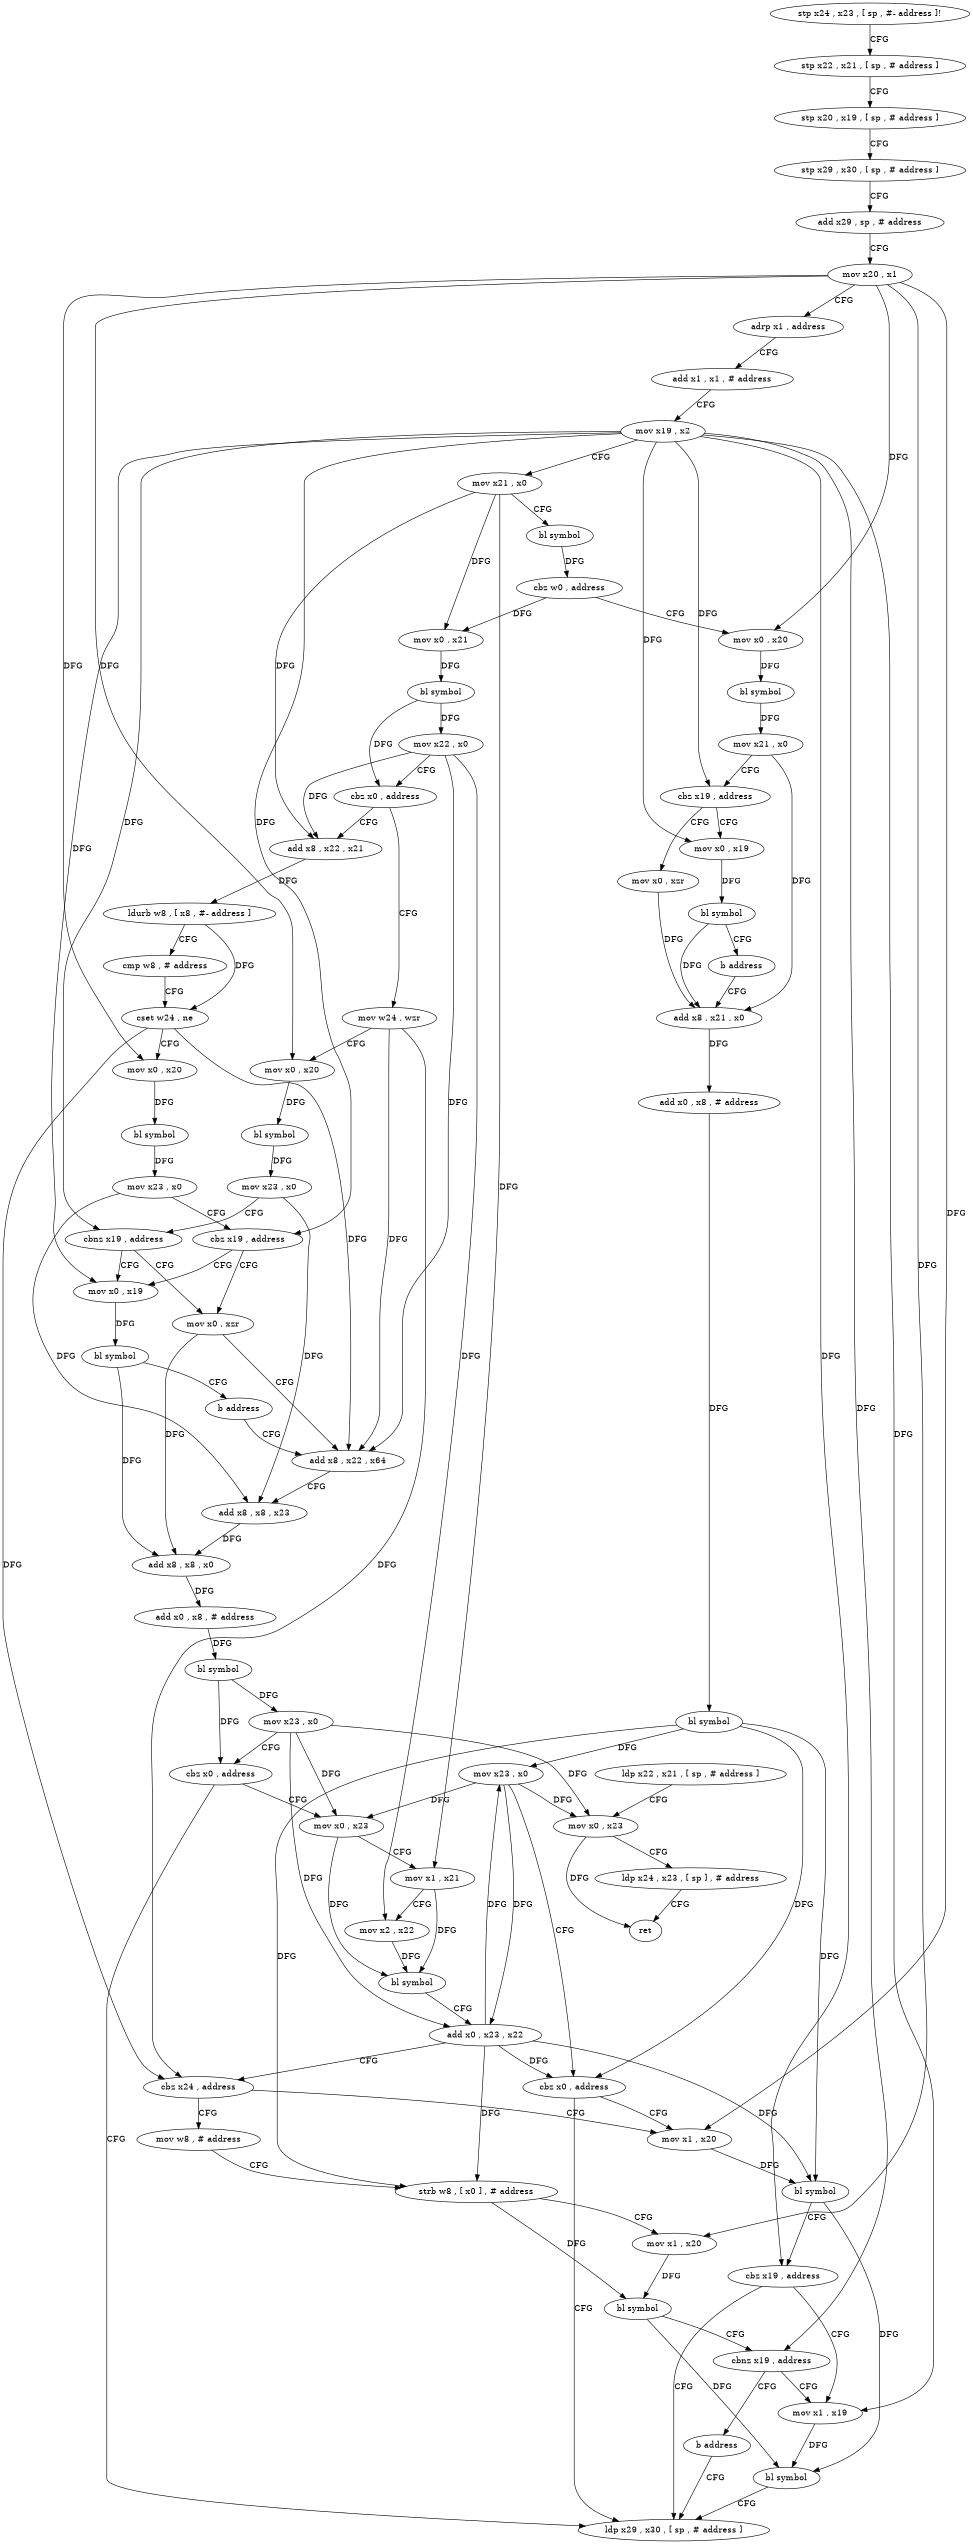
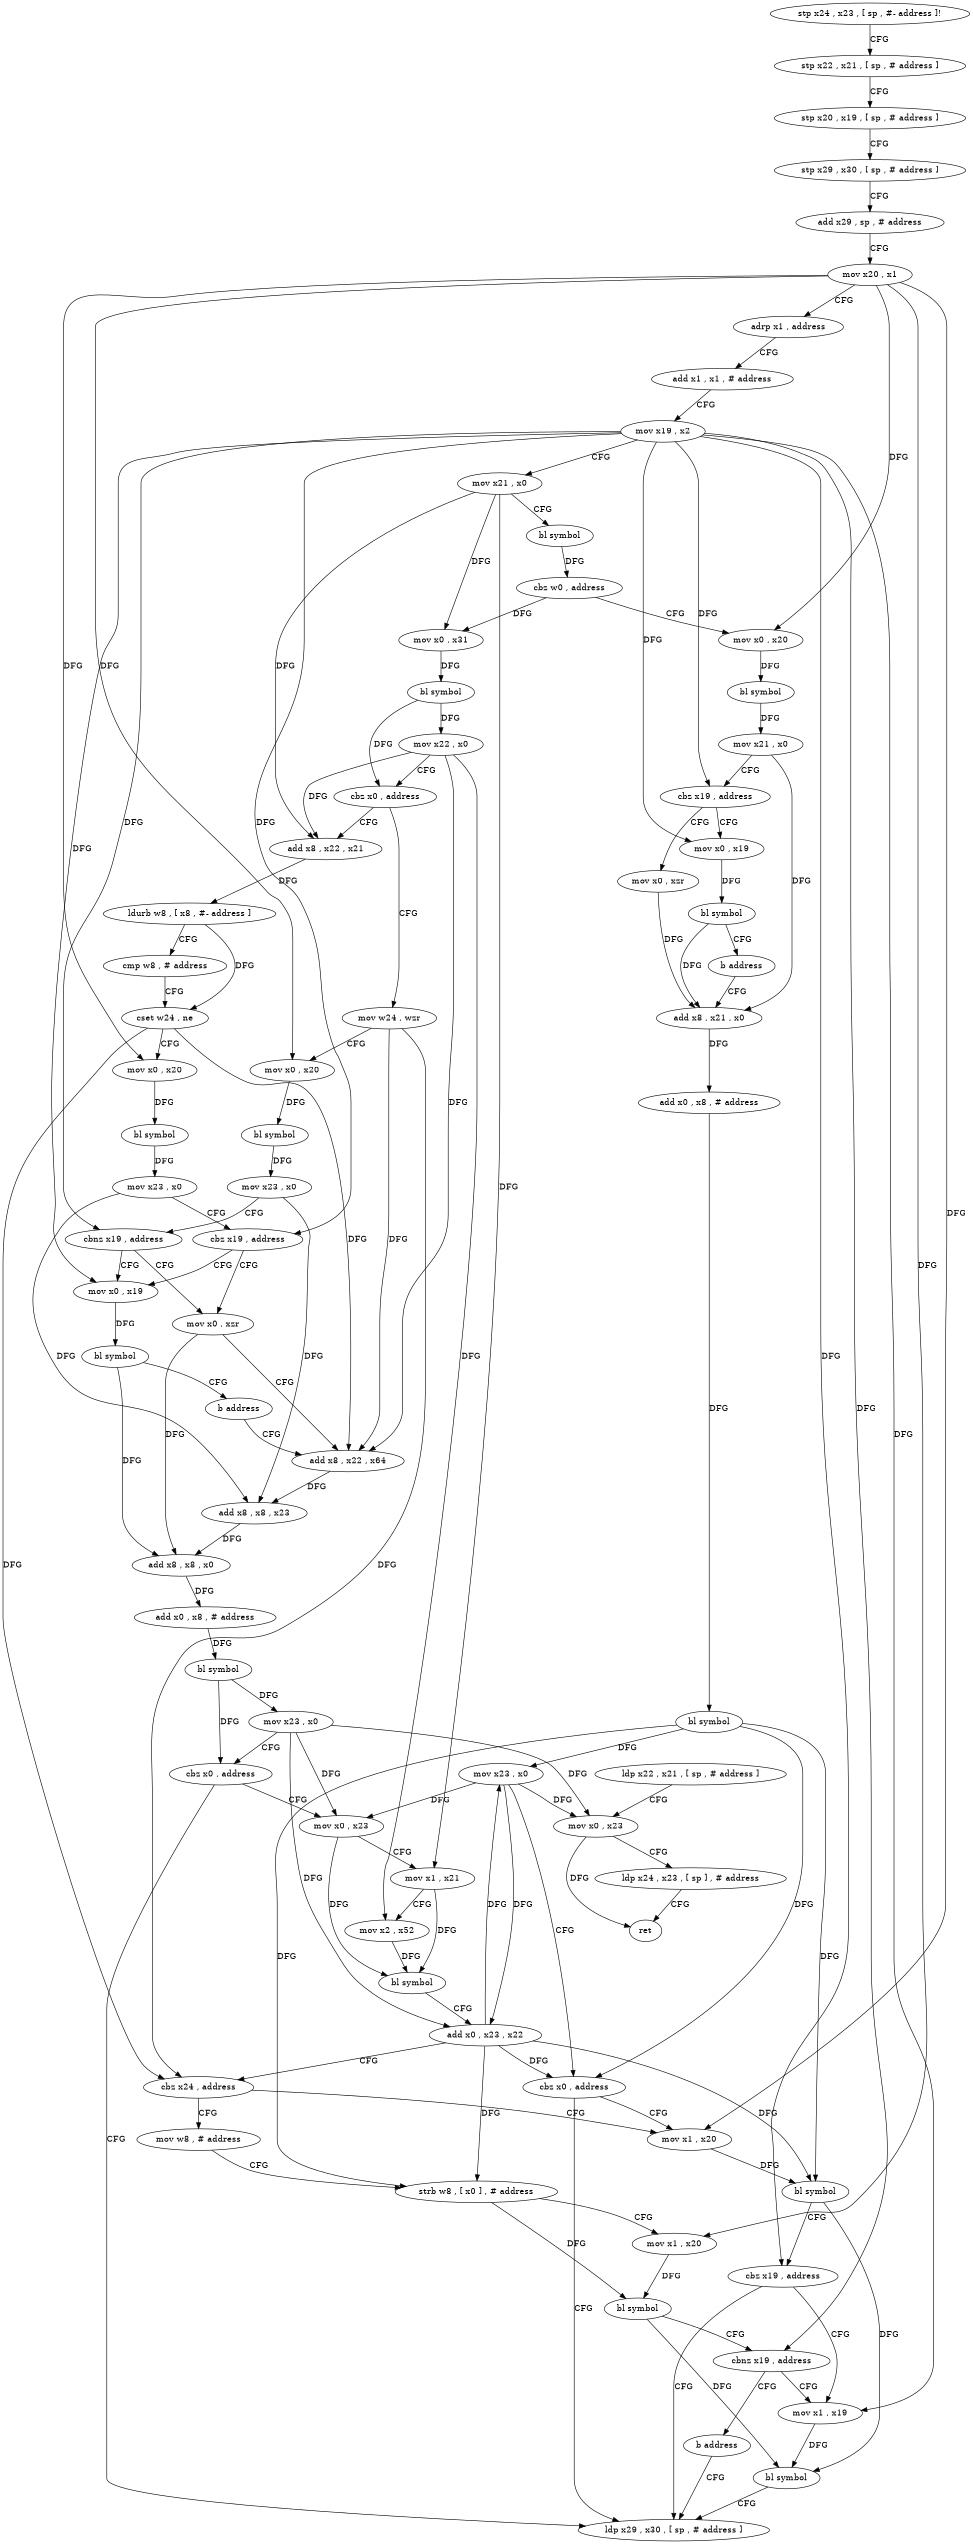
node "mov x0 , x21": label "mov x0 , x21" -> "mov x0 , x31"
edge "add x8 , x22 , x64" -> "add x8 , x8 , x23": label "CFG" -> "DFG"
node "mov x2 , x22": label "mov x2 , x22" -> "mov x2 , x52"
